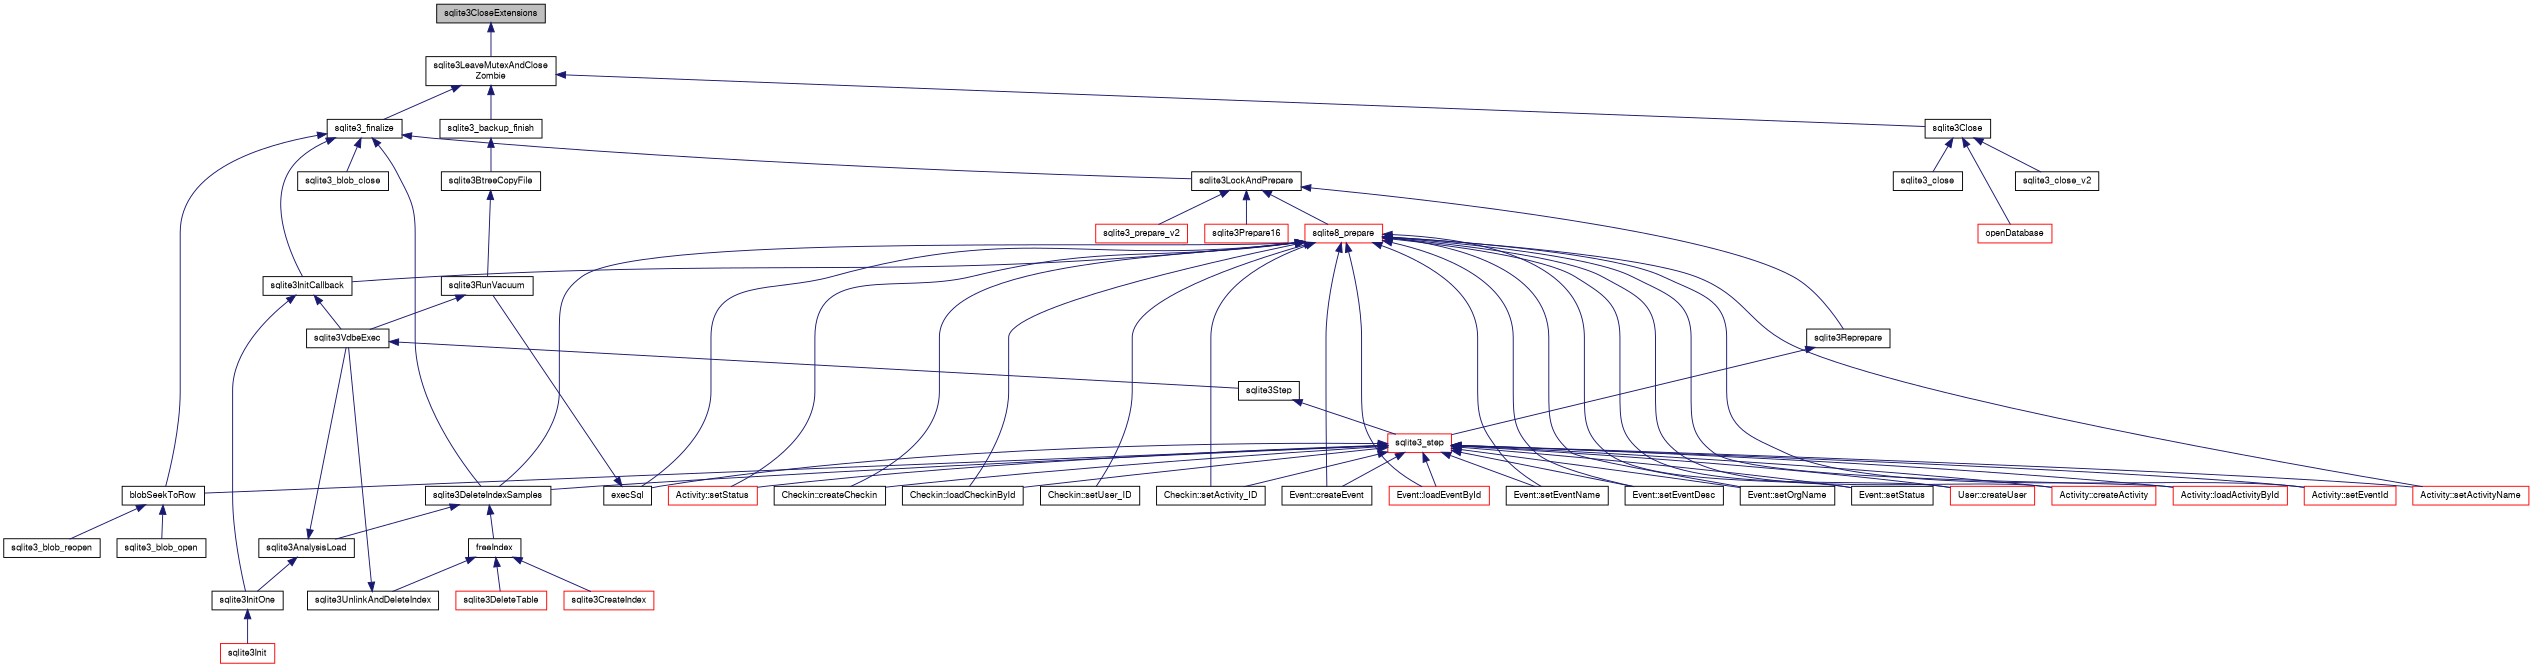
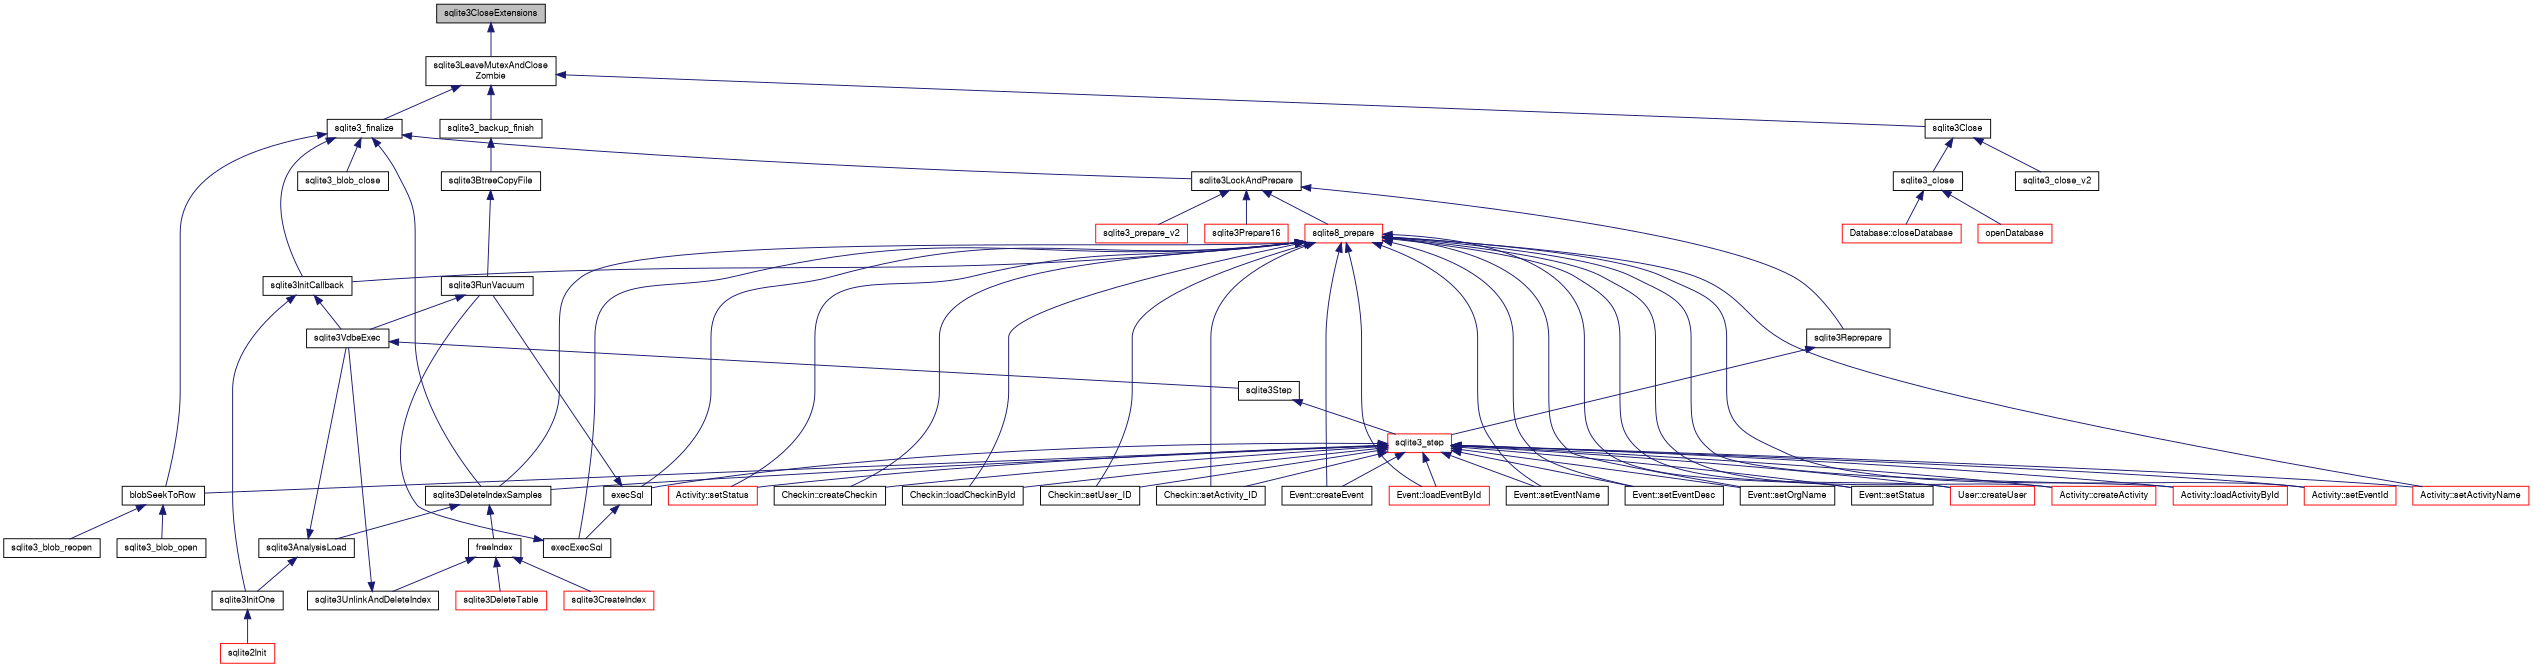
edge "openDatabase" -> "sqlite3Close": now "openDatabase" -> "sqlite3_close"
node "Database::closeDatabase": added
edge "Checkin::setUser_ID" -> "sqlite3_step": added
node "execExecSql": added
node "sqlite3Init": label "sqlite3Init" -> "sqlite2Init"
